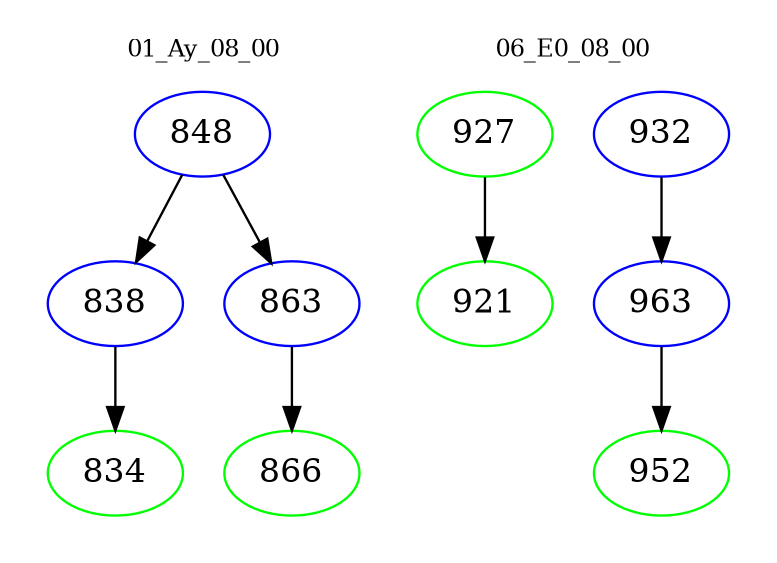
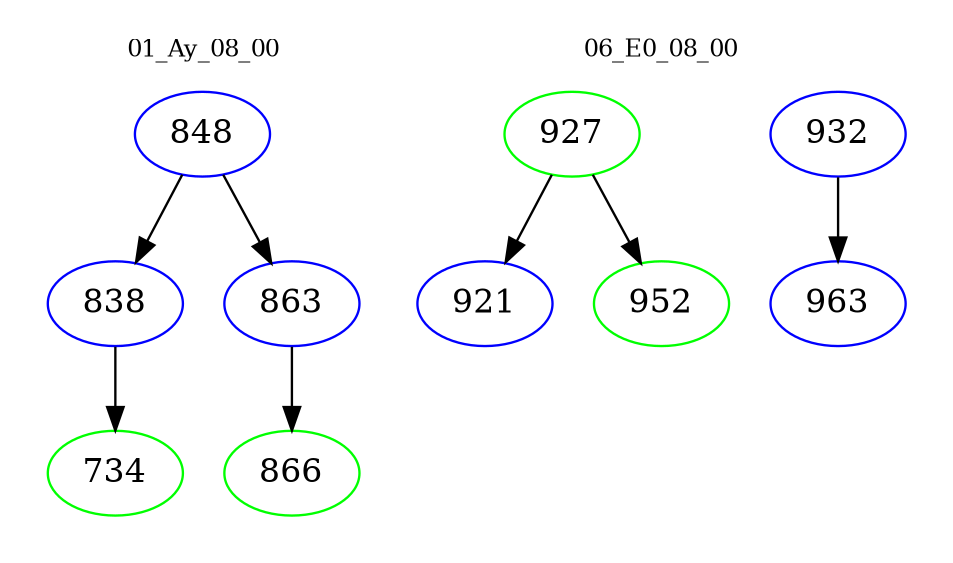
node "921": color green -> blue
edge "963" -> "952": now "927" -> "952"
node "834": label "834" -> "734"
